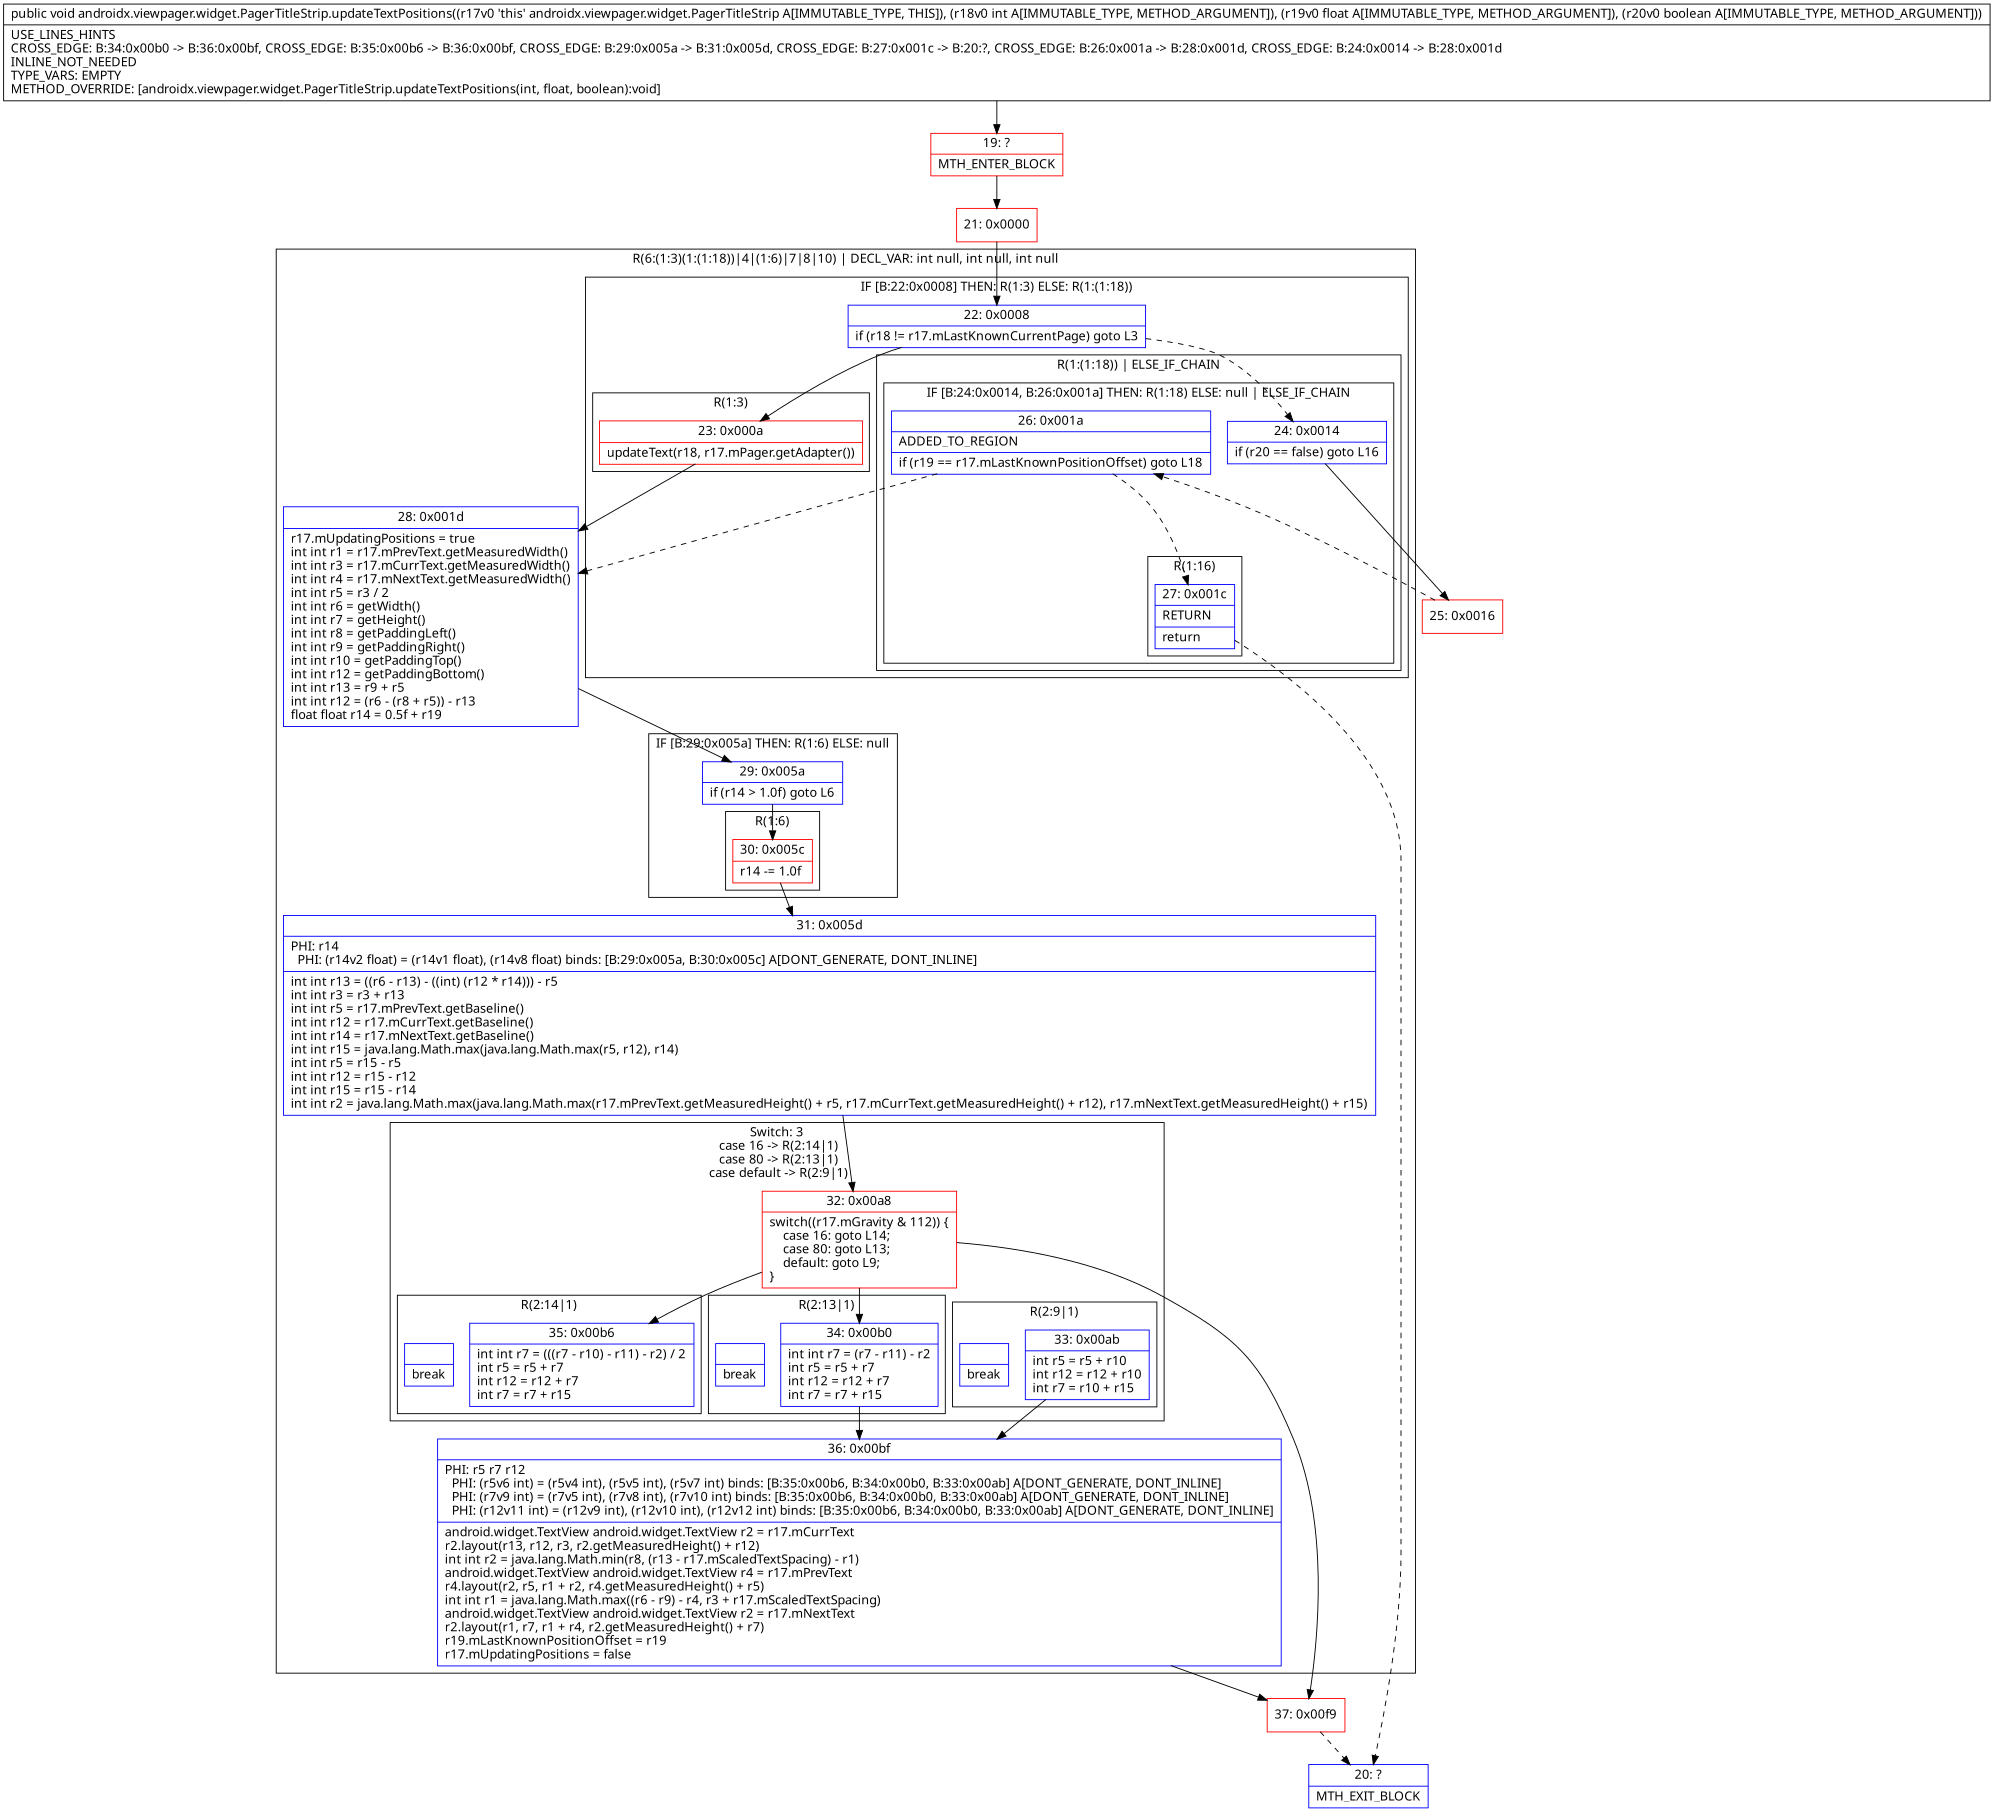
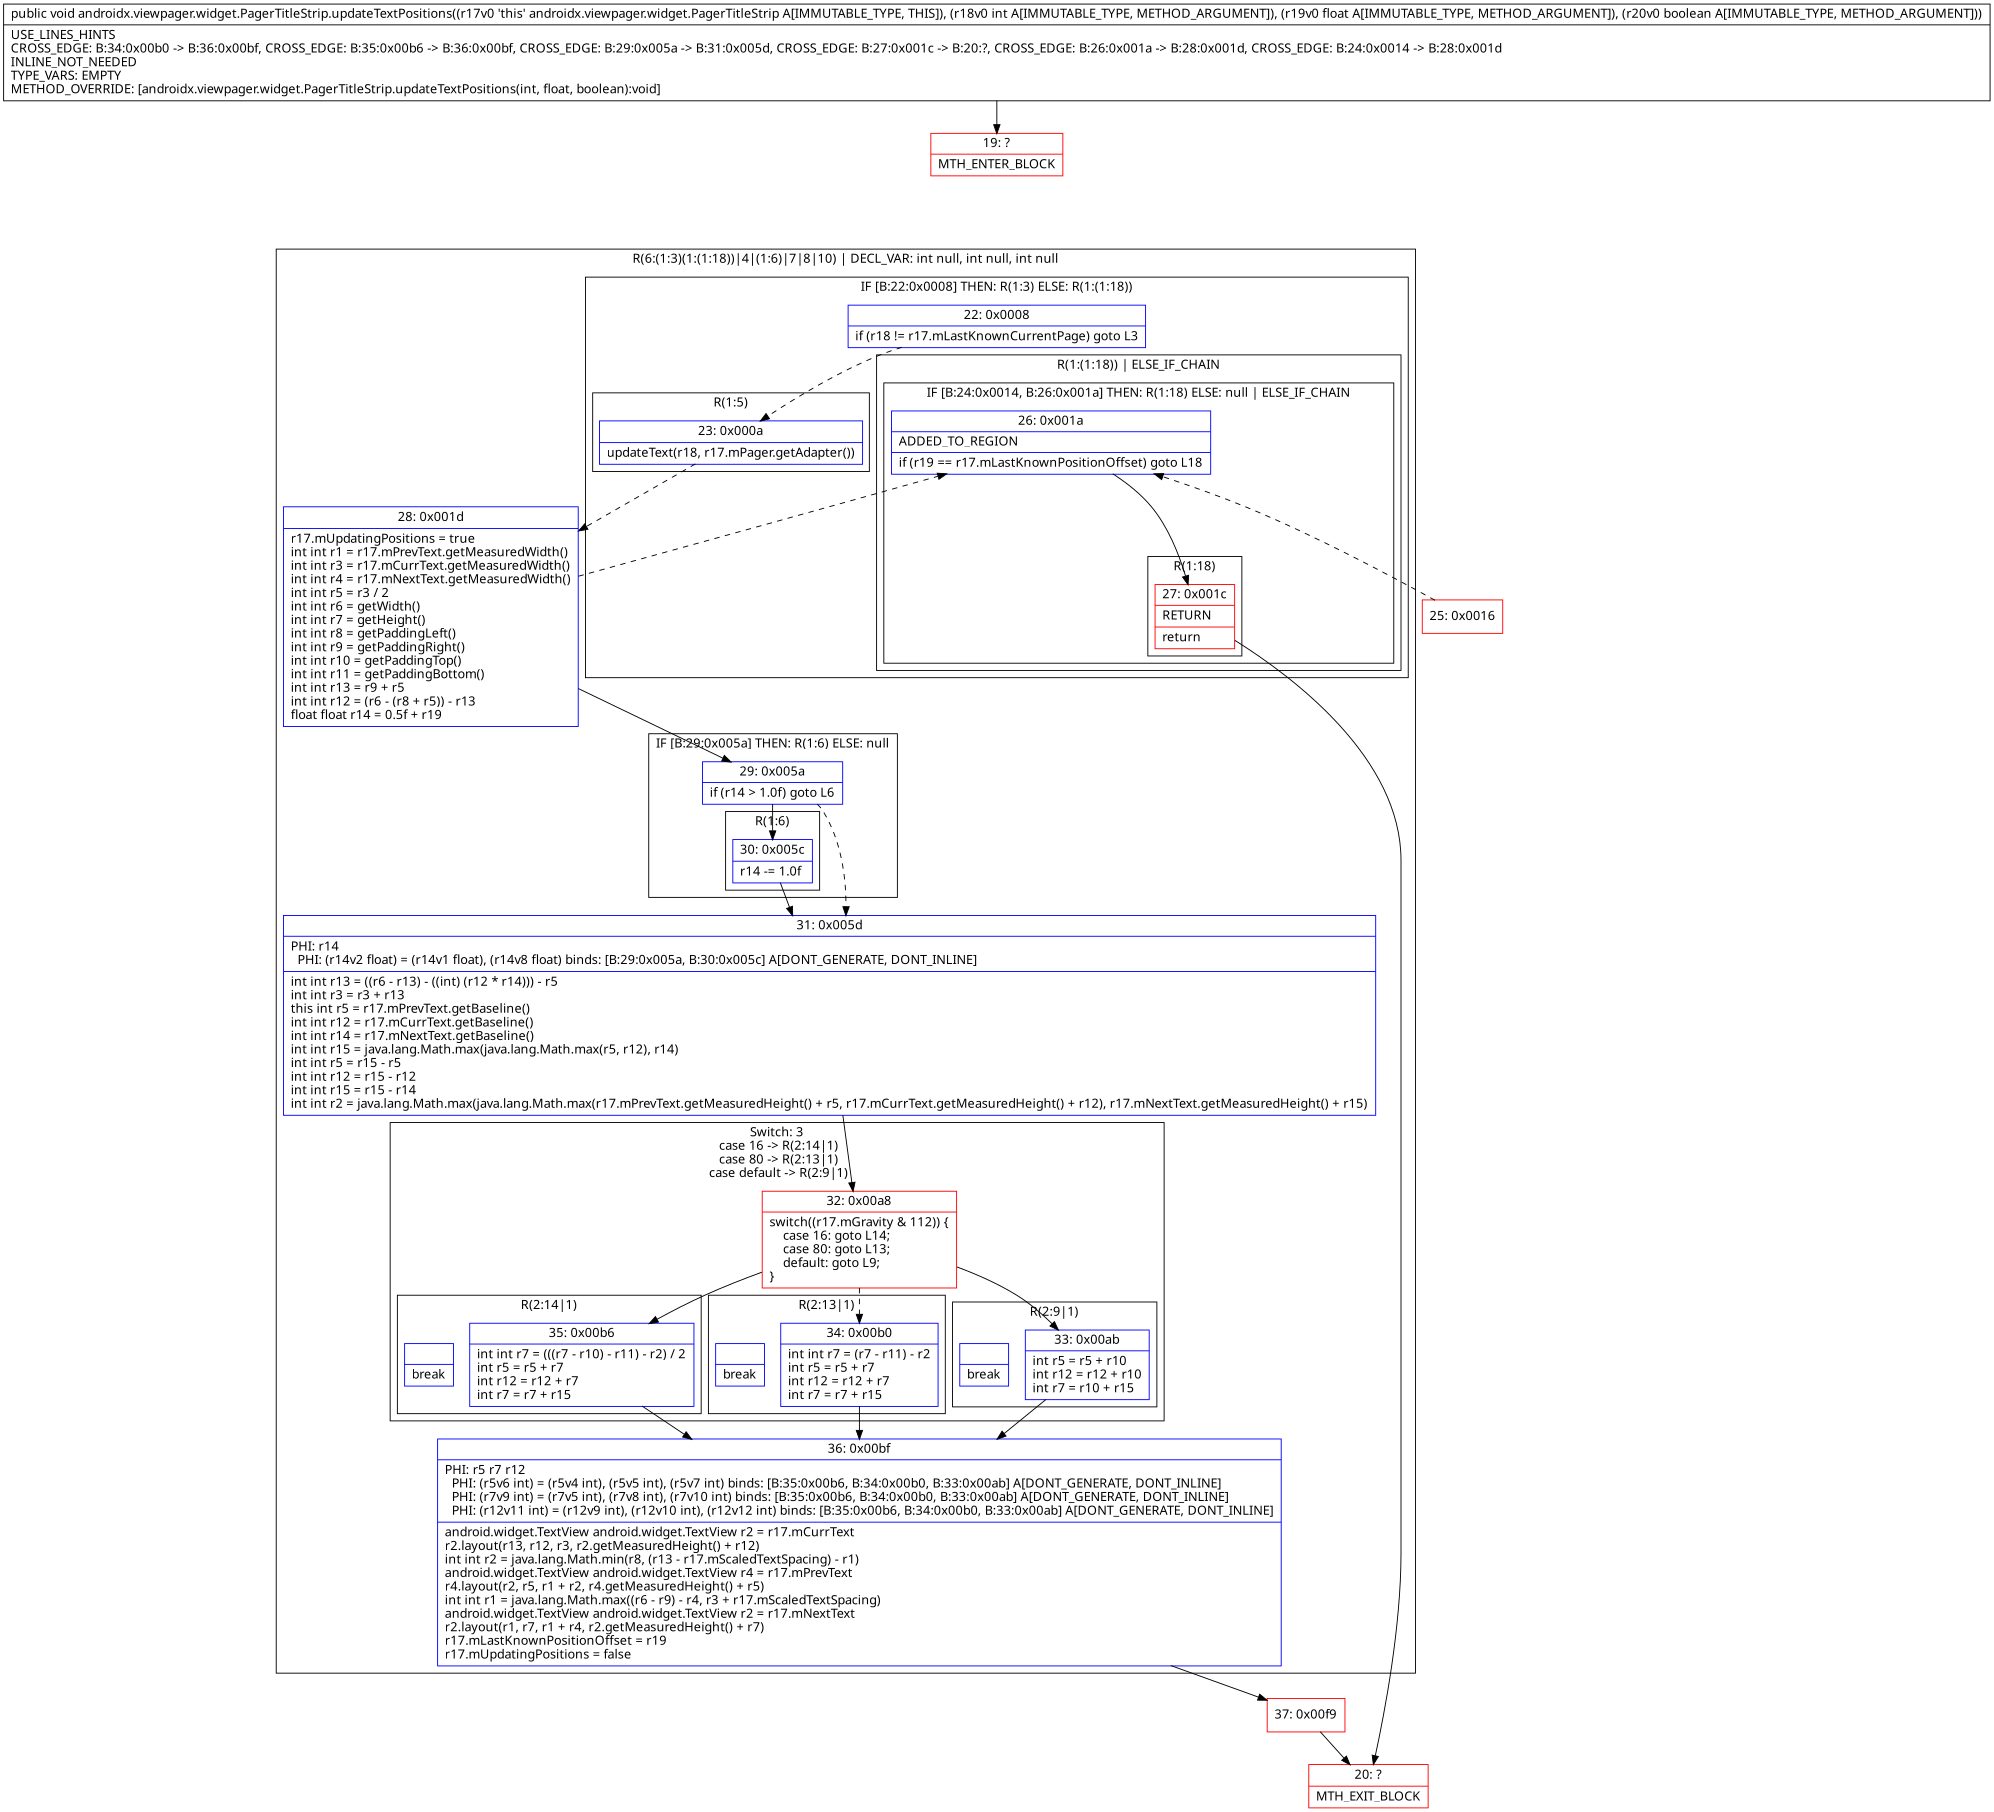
node "21: 0x0000": removed
edge "22: 0x0008" -> "23: 0x000a": style solid -> dashed
cluster "R(1:3)": label "R(1:3)" -> "R(1:5)"
node "23: 0x000a": color red -> blue
node "24: 0x0014": removed
edge "23: 0x000a" -> "28: 0x001d": style solid -> dashed
edge "26: 0x001a" -> "27: 0x001c": style dashed -> solid
edge "26: 0x001a" -> "28: 0x001d": reversed
cluster "R(1:16)": label "R(1:16)" -> "R(1:18)"
node "27: 0x001c": color blue -> red
node "28: 0x001d": text "int int r12 = getPaddingBottom()" -> "int int r11 = getPaddingBottom()"
edge "29: 0x005a" -> "31: 0x005d": added
node "30: 0x005c": color red -> blue
node "31: 0x005d": text "int int r5 = r17.mPrevText.getBaseline()" -> "this int r5 = r17.mPrevText.getBaseline()"
edge "27: 0x001c" -> "20: ?": style dashed -> solid
edge "32: 0x00a8" -> "34: 0x00b0": style solid -> dashed
edge "32: 0x00a8" -> "37: 0x00f9": now "32: 0x00a8" -> "33: 0x00ab"
edge "35: 0x00b6" -> "36: 0x00bf": added
node "36: 0x00bf": text "r19.mLastKnownPositionOffset = r19" -> "r17.mLastKnownPositionOffset = r19"
edge "37: 0x00f9" -> "20: ?": style dashed -> solid
node "20: ?": color blue -> red
